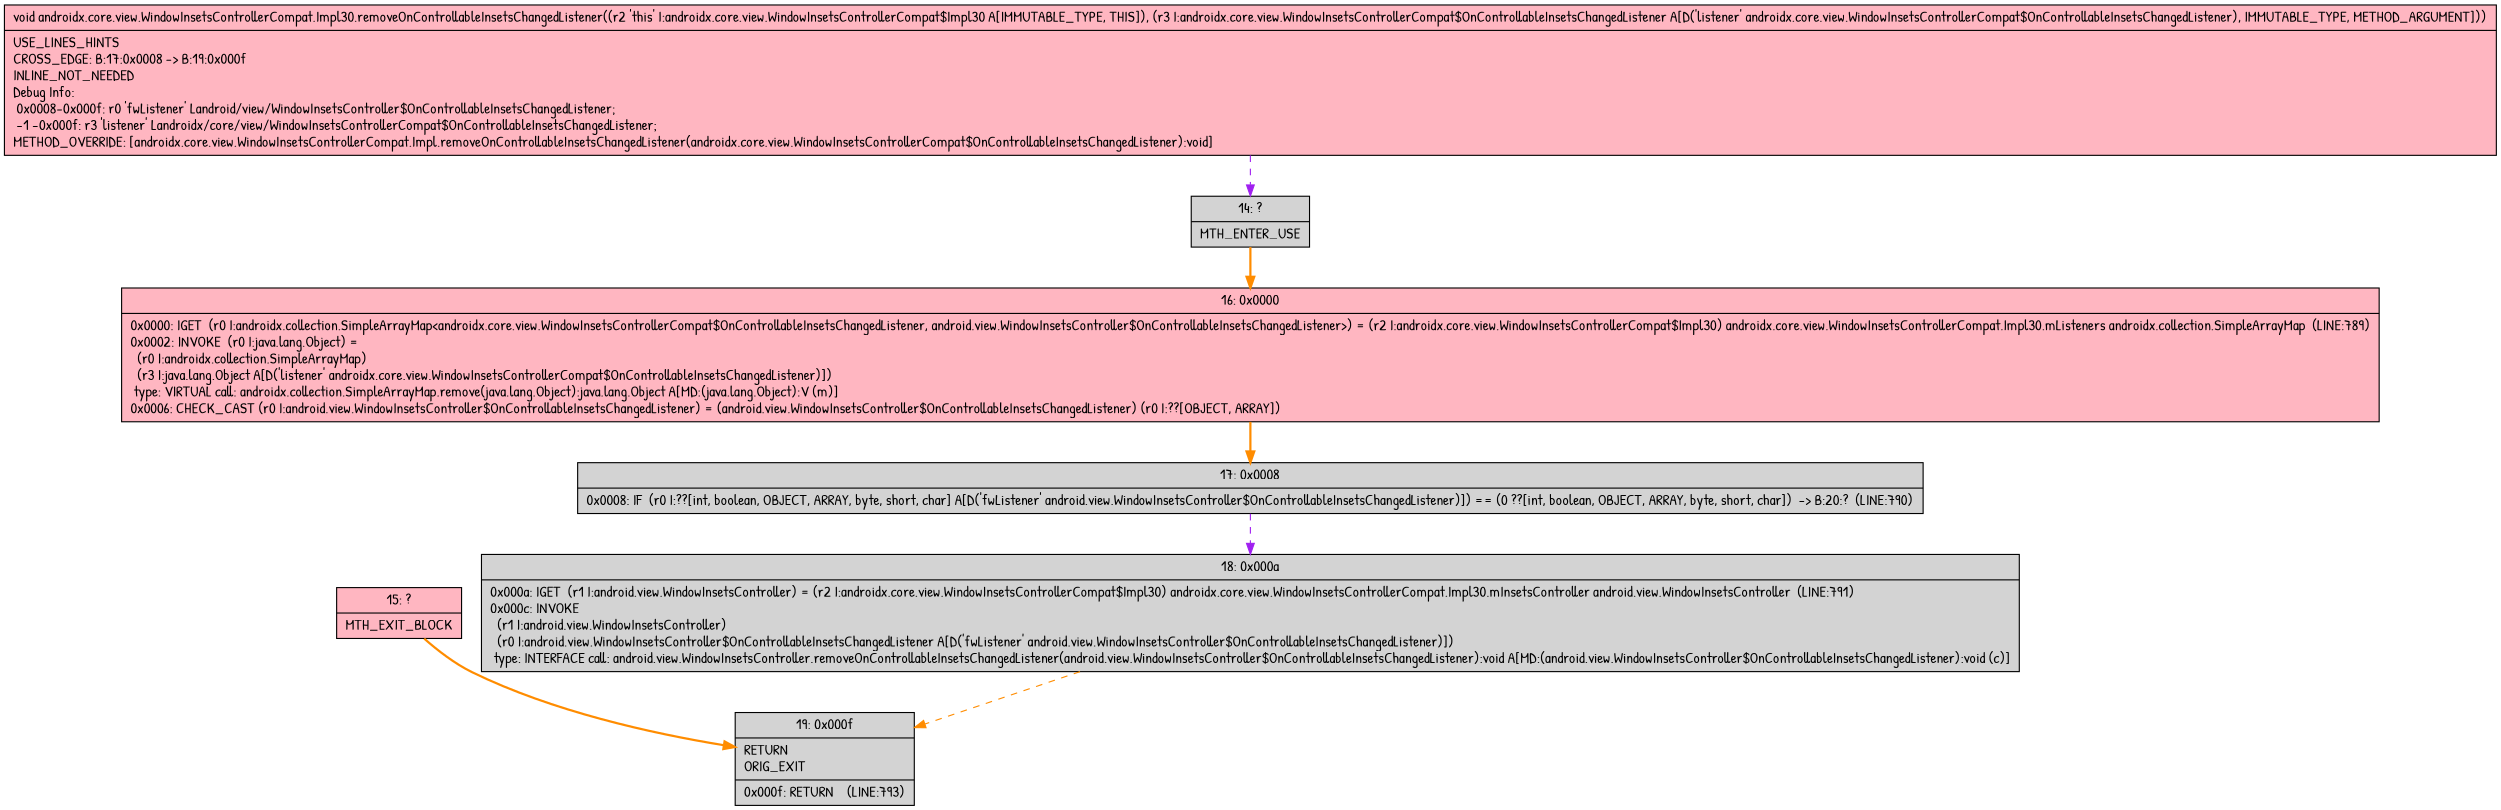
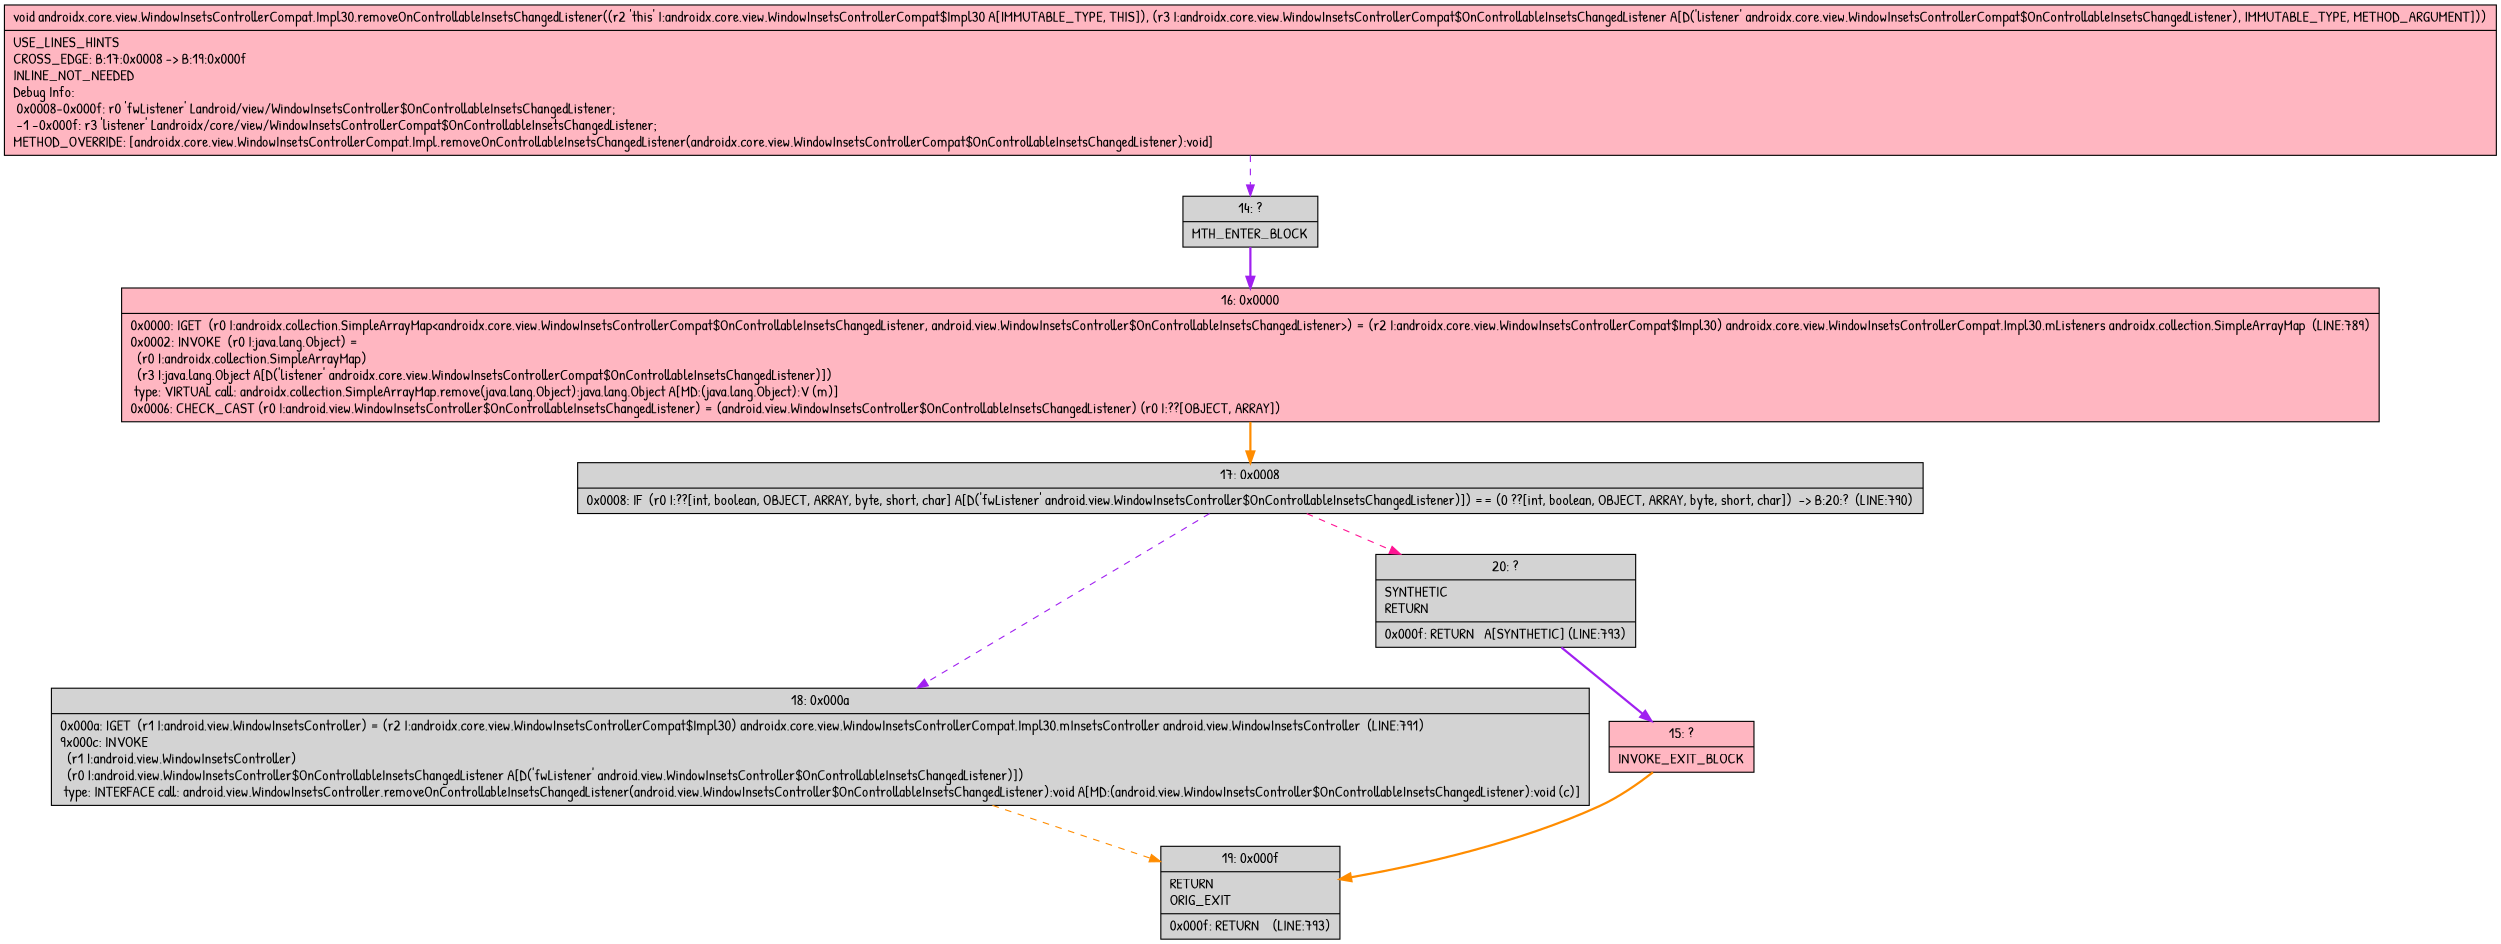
node "14: ?": text "MTH_ENTER_USE" -> "MTH_ENTER_BLOCK"
edge "14: ?" -> "16: 0x0000": color darkorange -> purple
node "20: ?": added
node "18: 0x000a": text "0x000c: INVOKE" -> "9x000c: INVOKE"
node "15: ?": text "MTH_EXIT_BLOCK" -> "INVOKE_EXIT_BLOCK"
